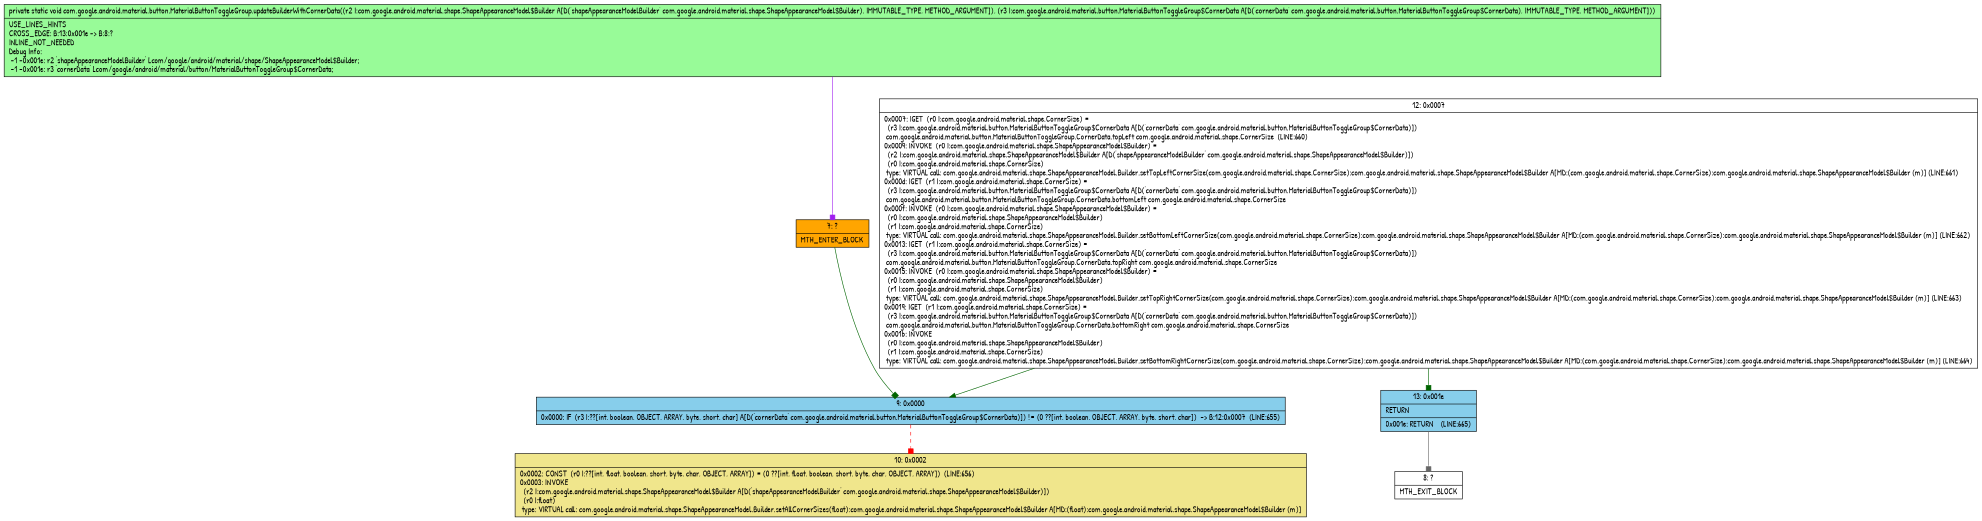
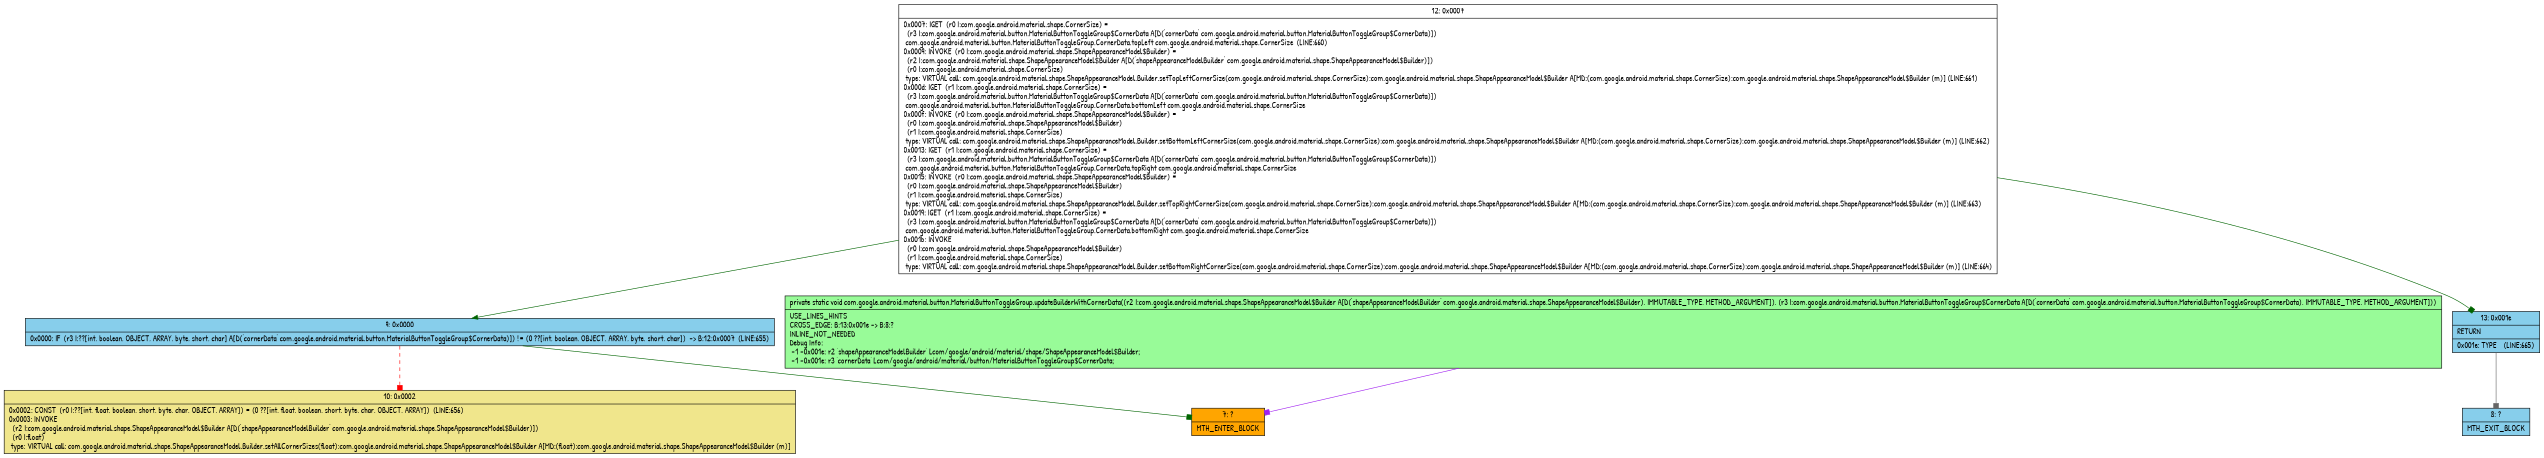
edge "7: ?" -> "9: 0x0000": reversed
node "13: 0x001e": text "0x001e: RETURN    (LINE:665)" -> "0x001e: TYPE    (LINE:665)"
node "8: ?": fillcolor white -> skyblue
